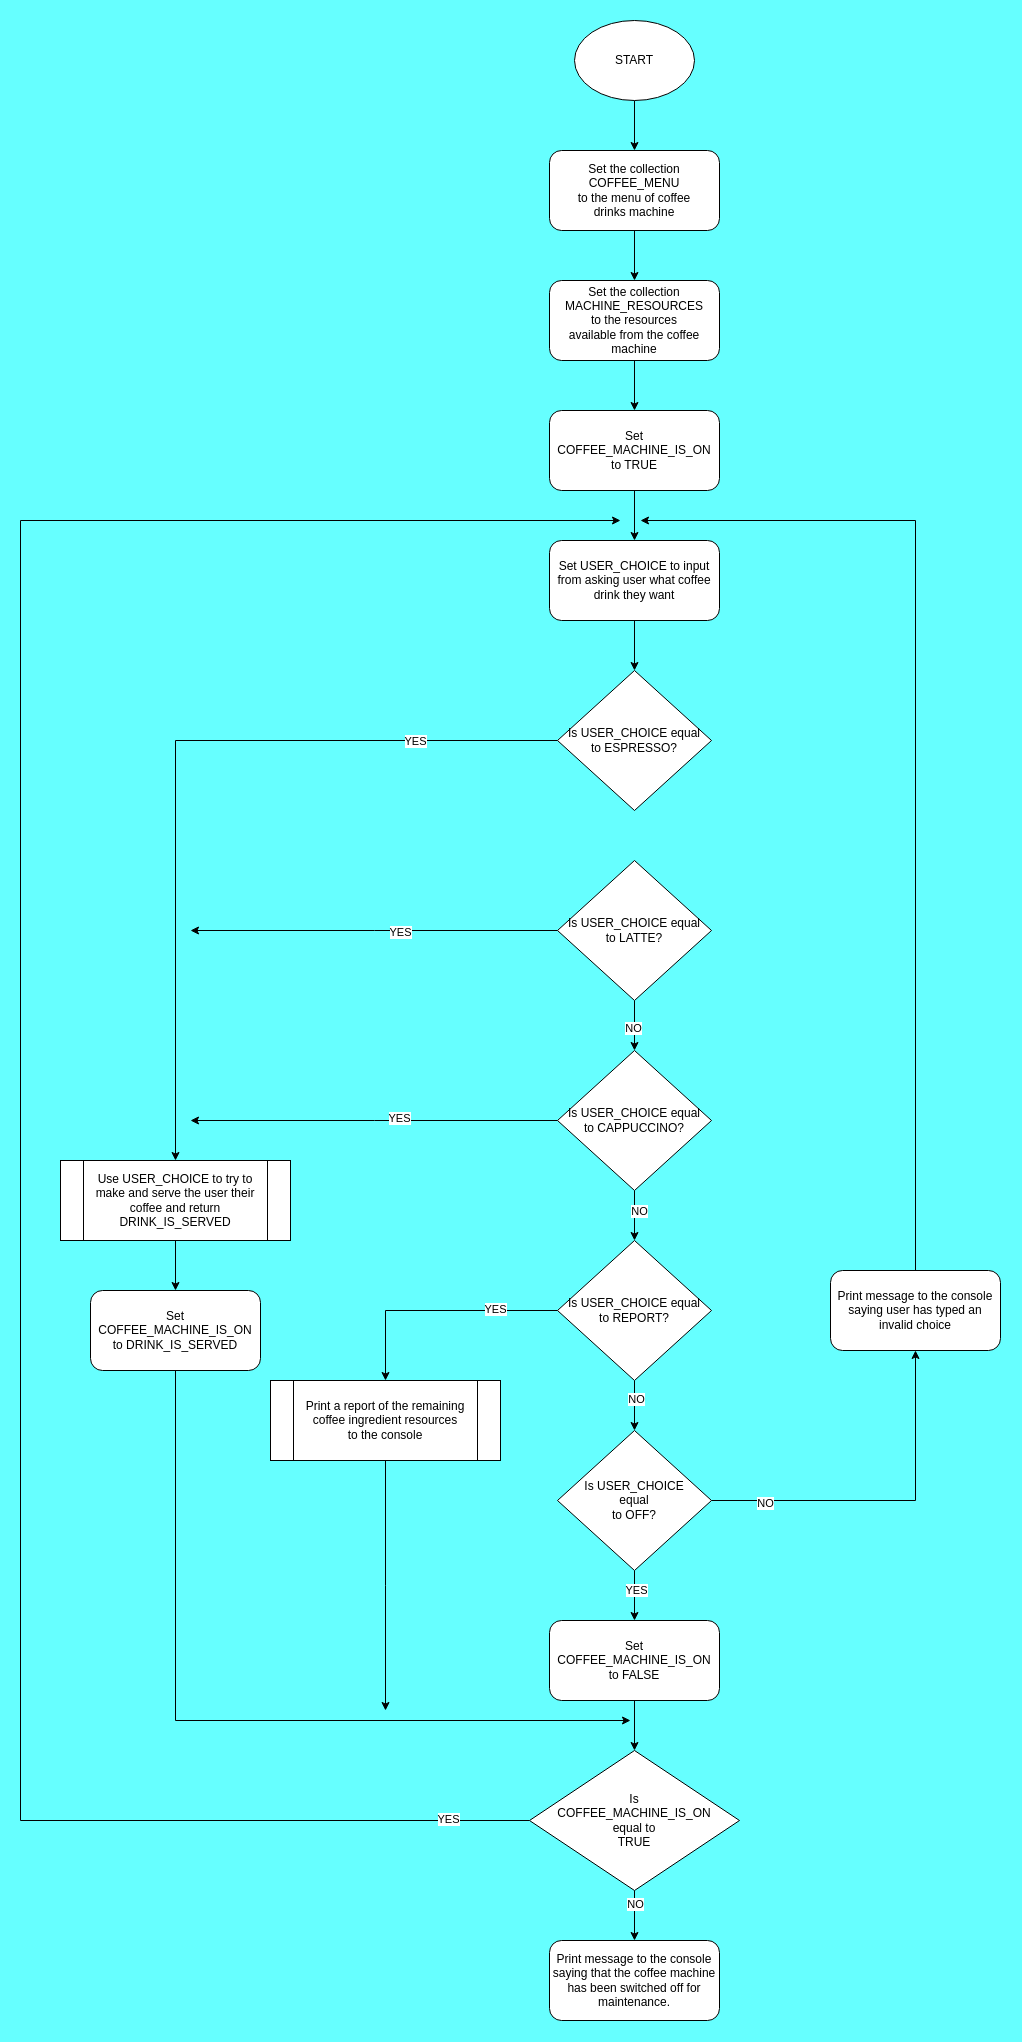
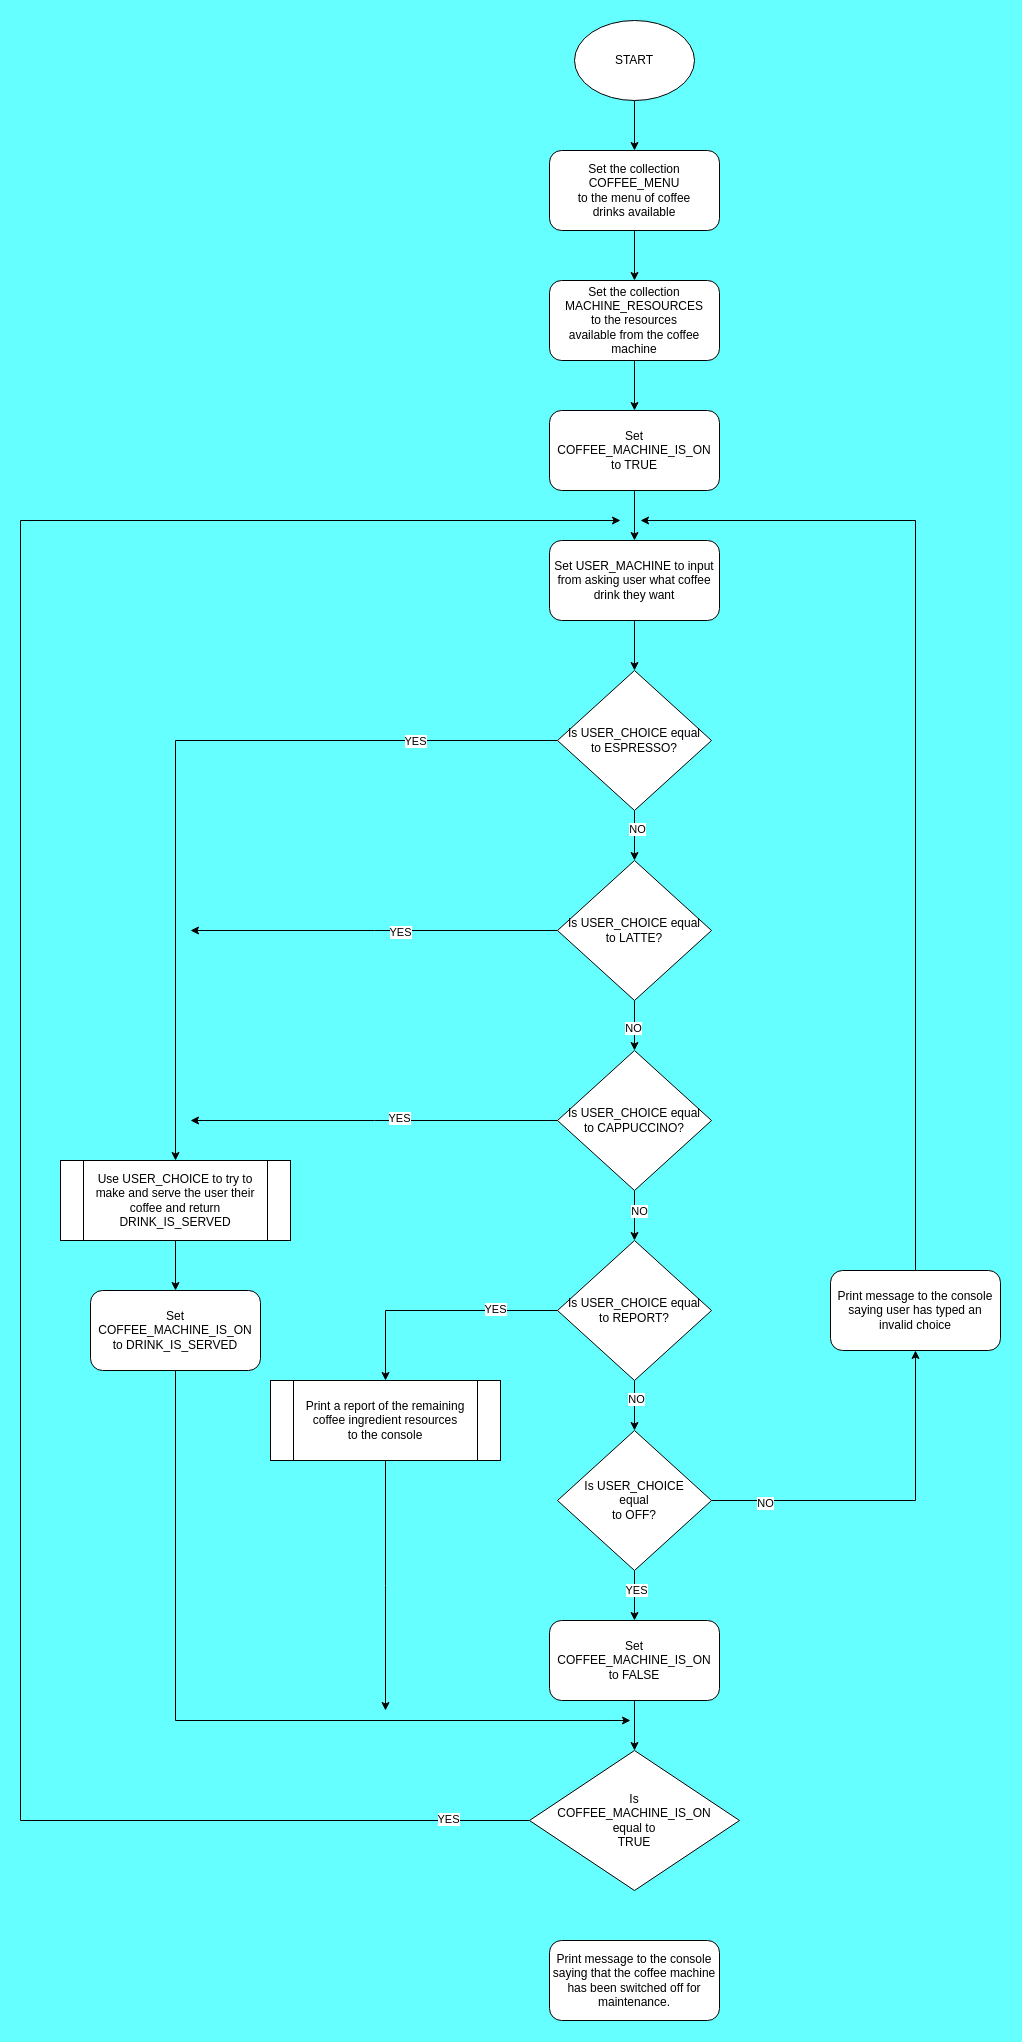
node "Set the collection COFFEE_MENU to the menu of coffee drinks machine": label "Set the collection COFFEE_MENU to the menu of coffee drinks machine" -> "Set the collection COFFEE_MENU to the menu of coffee drinks available"
node "Set USER_CHOICE to input from asking user what coffee drink they want": label "Set USER_CHOICE to input from asking user what coffee drink they want" -> "Set USER_MACHINE to input from asking user what coffee drink they want"
edge "Is USER_CHOICE equal to ESPRESSO?" -> "Is USER_CHOICE equal to LATTE?": added, label "NO"
edge "Is COFFEE_MACHINE_IS_ON equal to TRUE" -> "Print message to the console saying that the coffee machine has been switched off for maintenance.": removed, label "NO"
